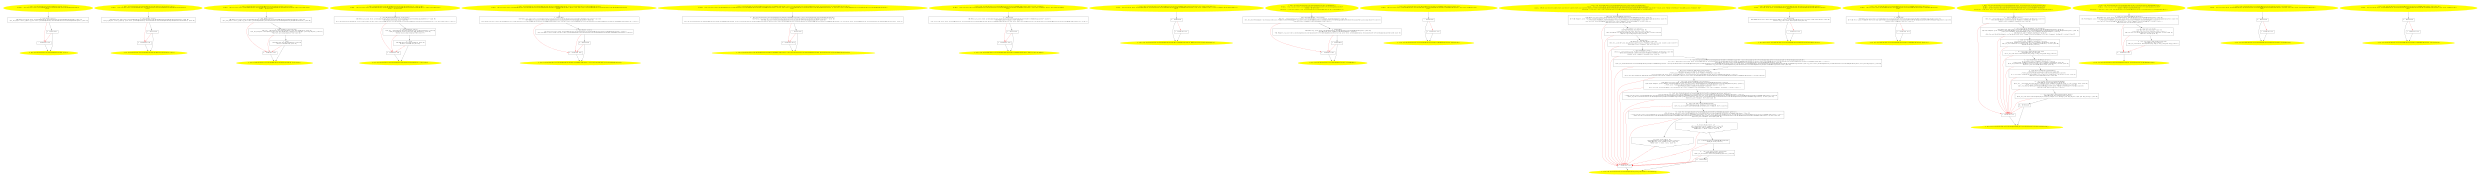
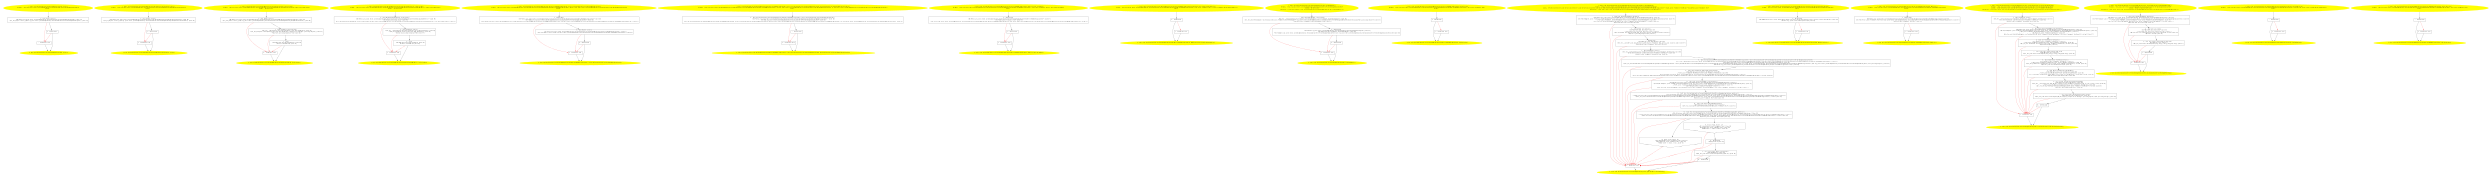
node "7:  method_body": added
node "17:  initializationErrorsShowUpAsWarnings_body *&$T0_68:int=0 [line 93]": label "17:  initializationErrorsShowUpAsWarnings_body *&$T0_68:int=0 [line 93]" -> "17:  method_body *&$T0_68:int=0 [line 93]"
